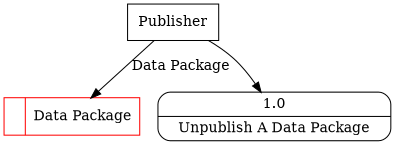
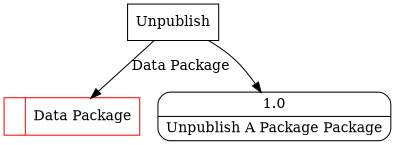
node "Publisher": label "Publisher" -> "Unpublish"
node "1.0": text "Unpublish A Data Package" -> "Unpublish A Package Package"
